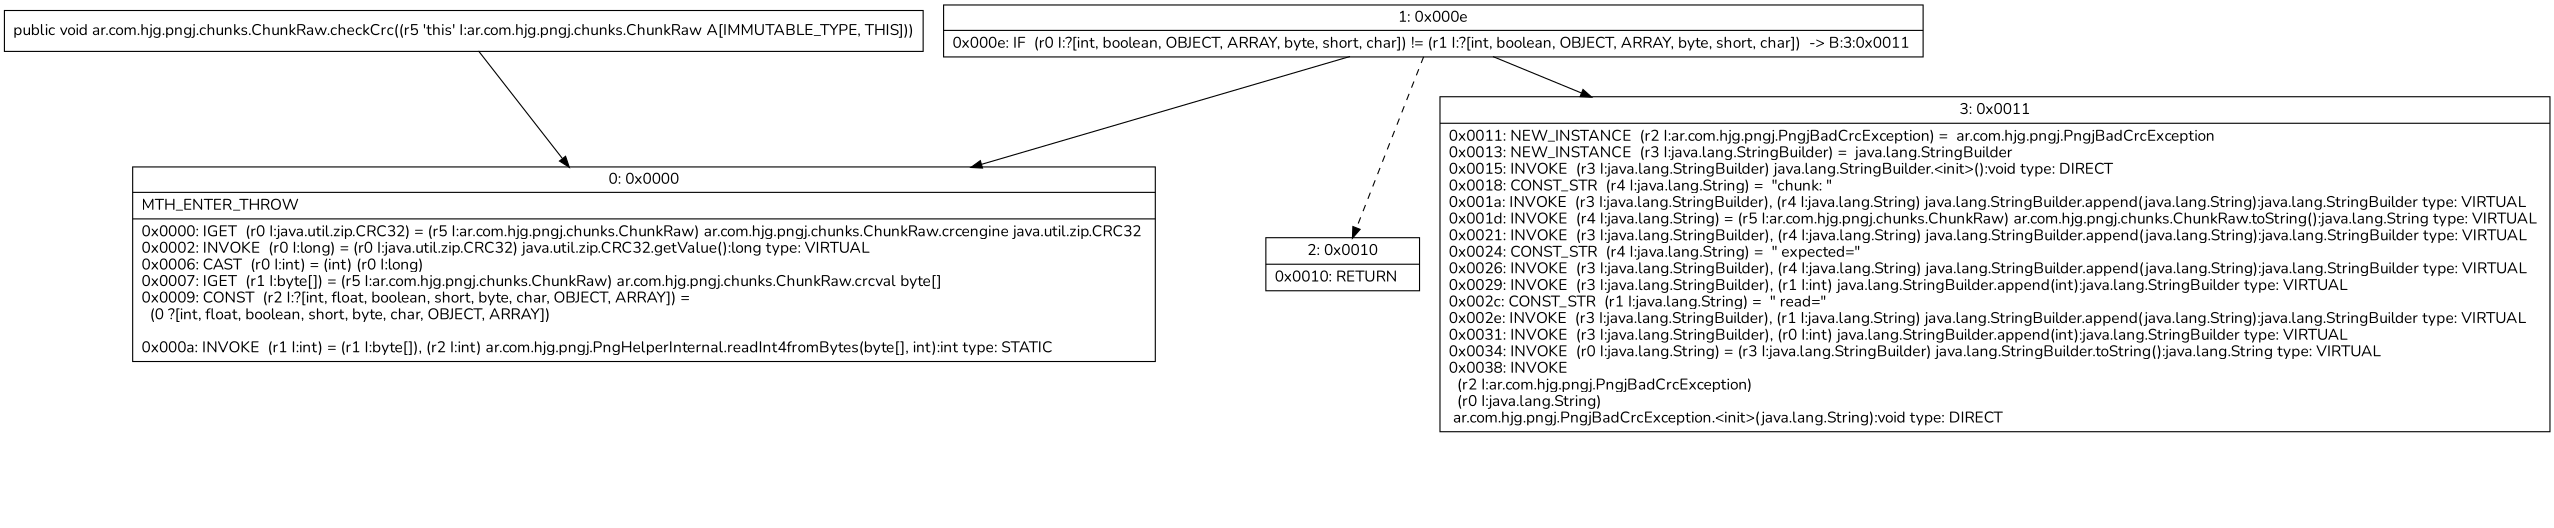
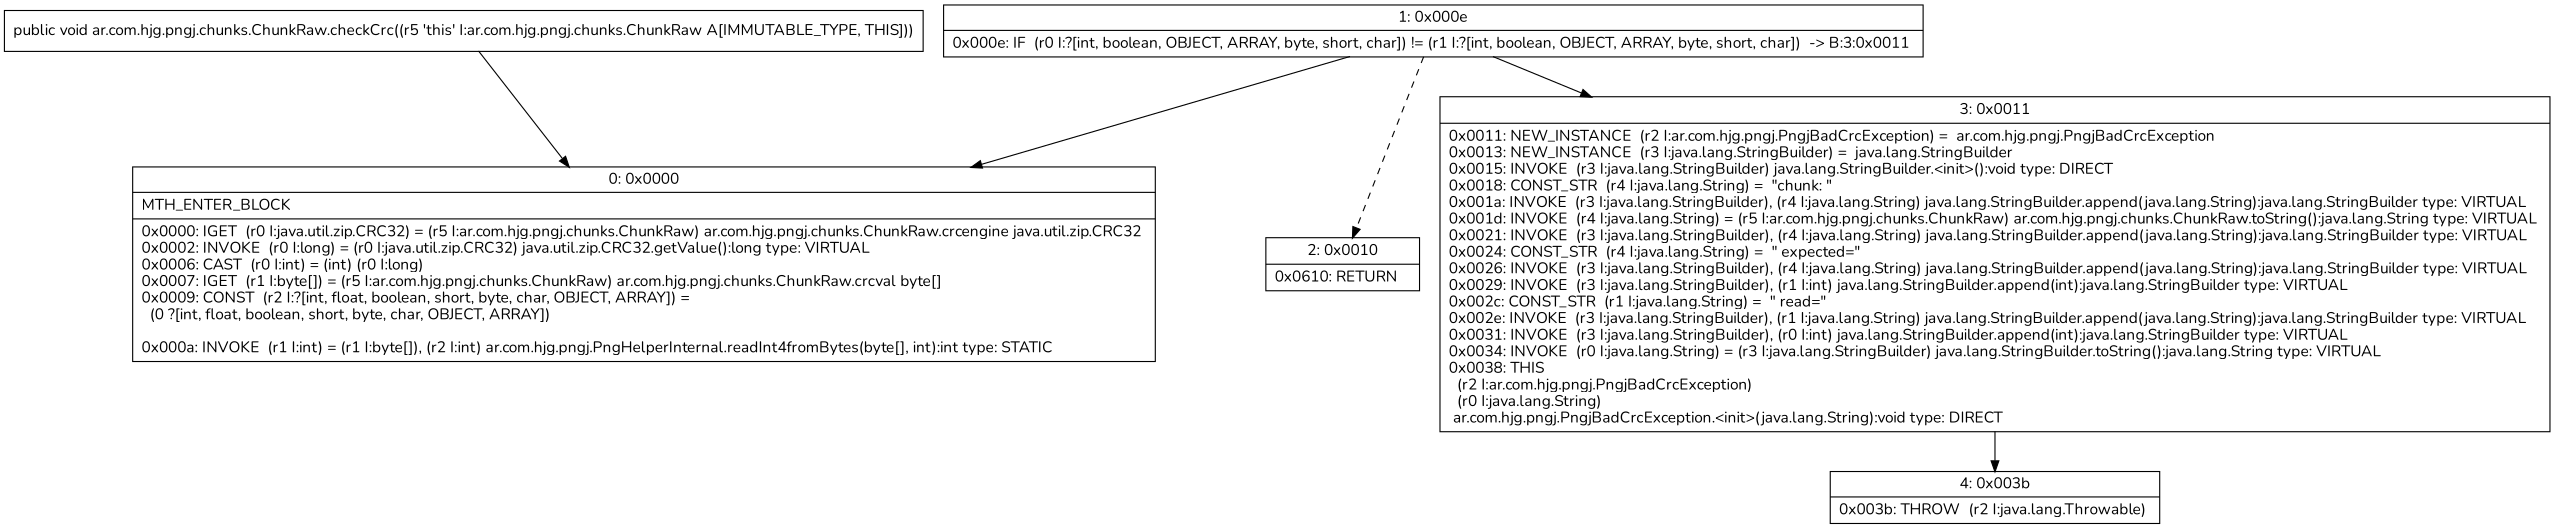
node "0: 0x0000": text "MTH_ENTER_THROW" -> "MTH_ENTER_BLOCK"
node "2: 0x0010": text "0x0010: RETURN" -> "0x0610: RETURN"
node "3: 0x0011": text "0x0038: INVOKE" -> "0x0038: THIS"
node "4: 0x003b": added
